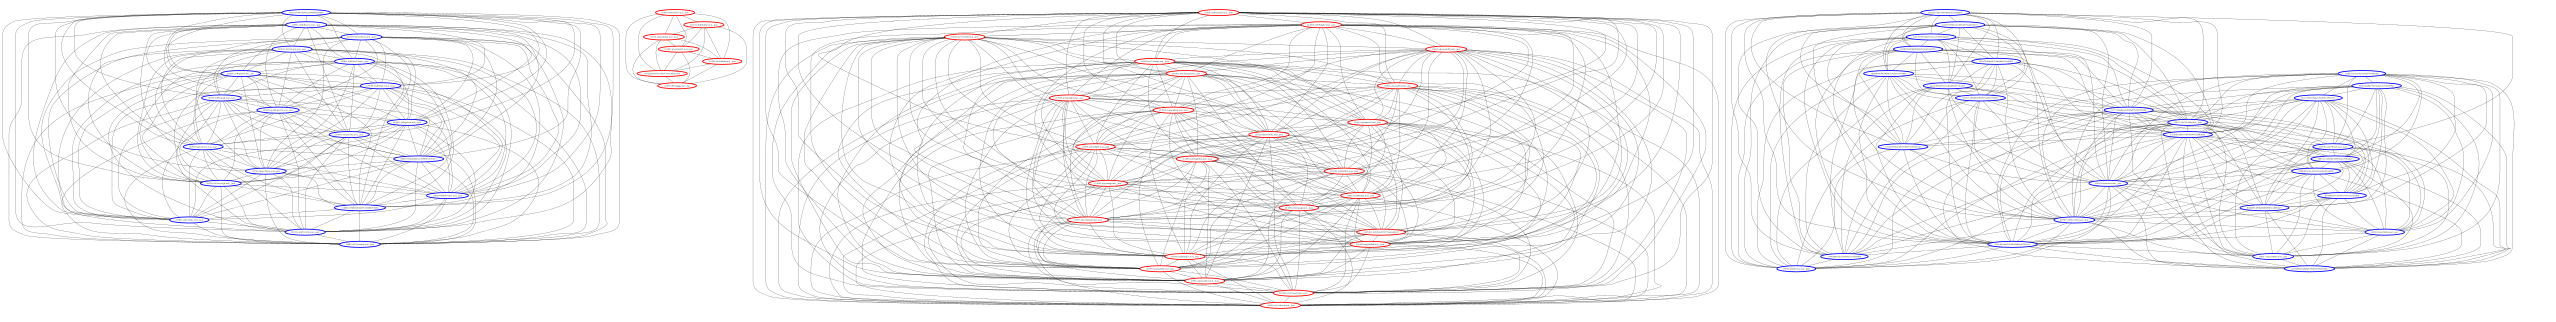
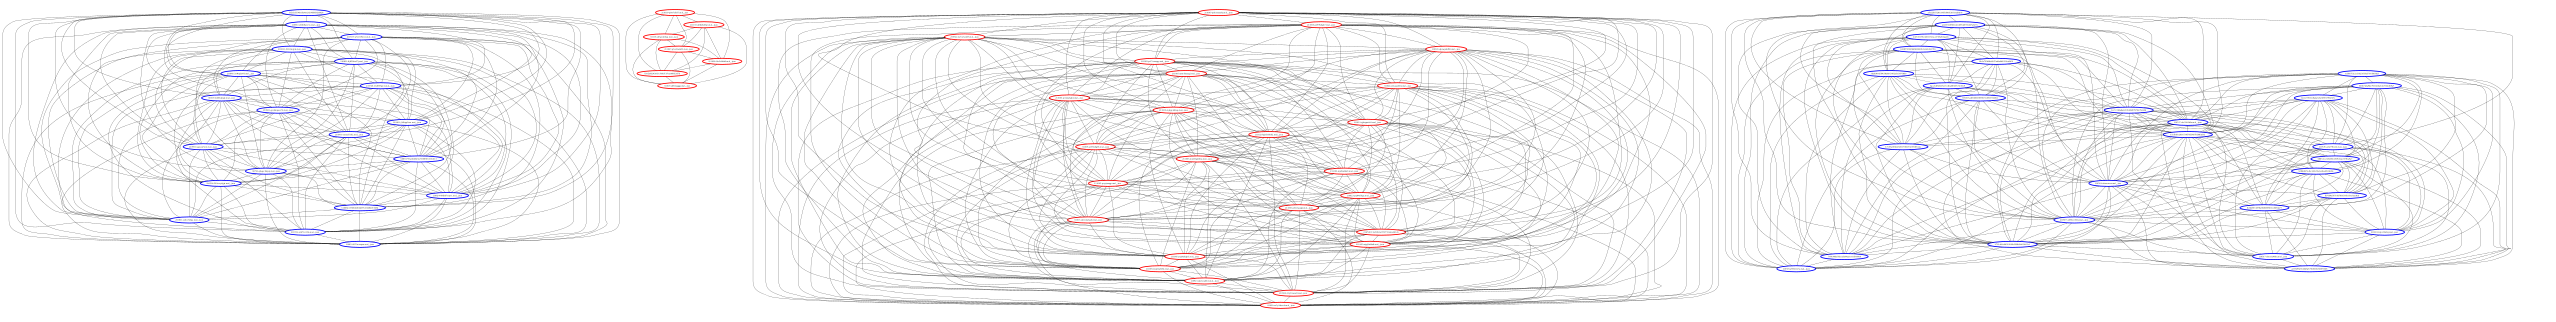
edge "211005-pr879shgb7.mal_.json" -- "211005-mjr8nshfa9.mal_.json": removed
